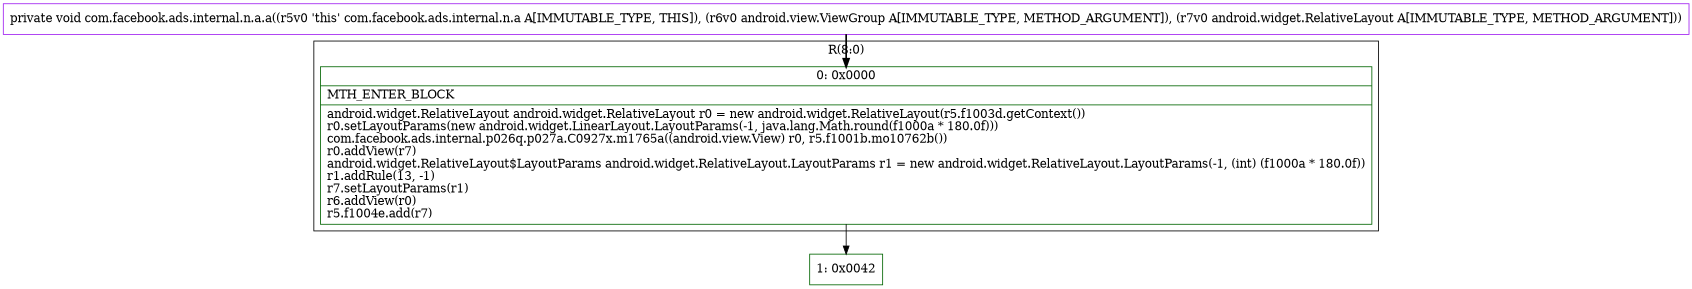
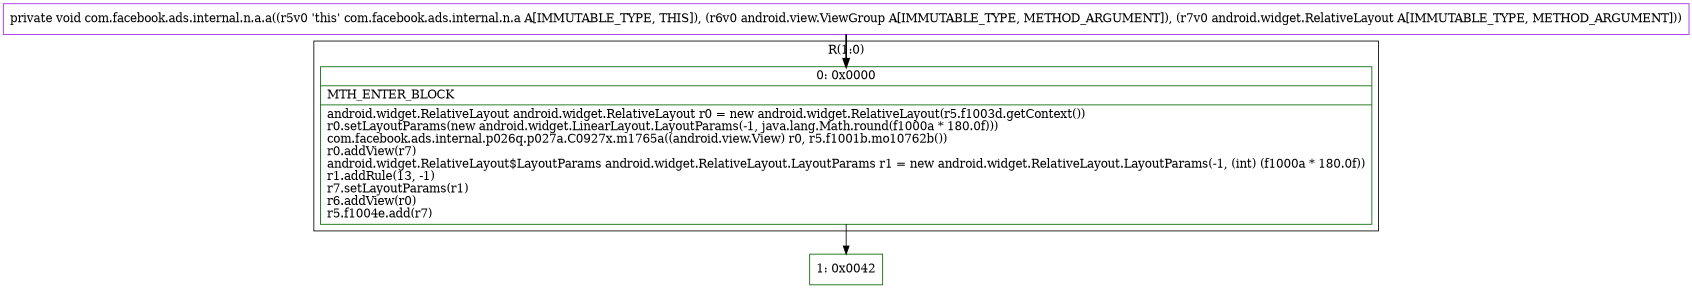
cluster "R(8:0)": label "R(8:0)" -> "R(1:0)"
